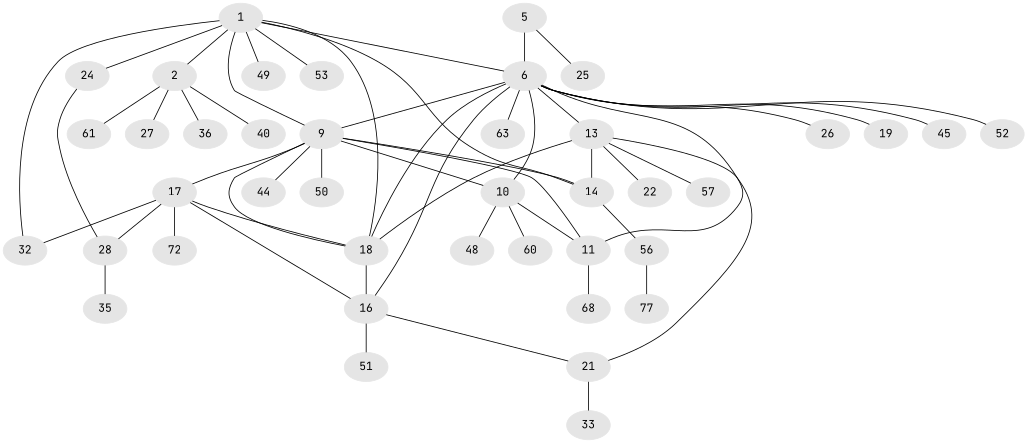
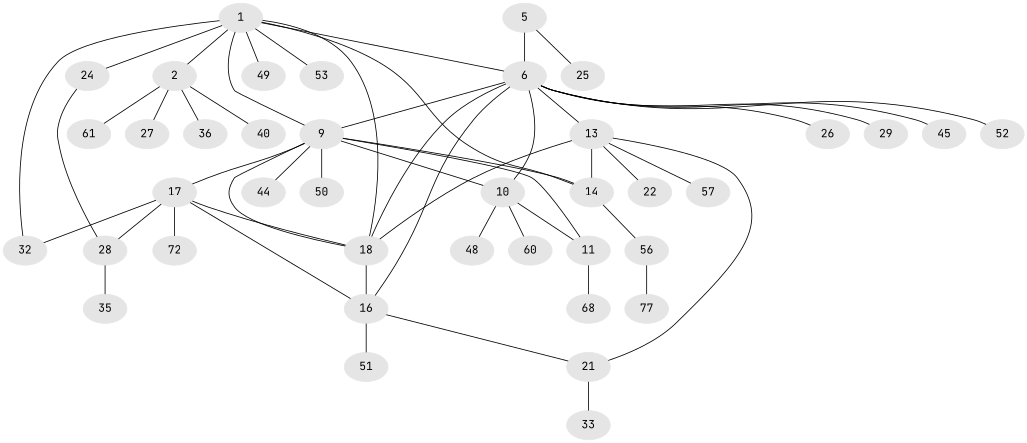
node "63": removed
node "19": label "19" -> "29"
edge "6" -- "11": removed
